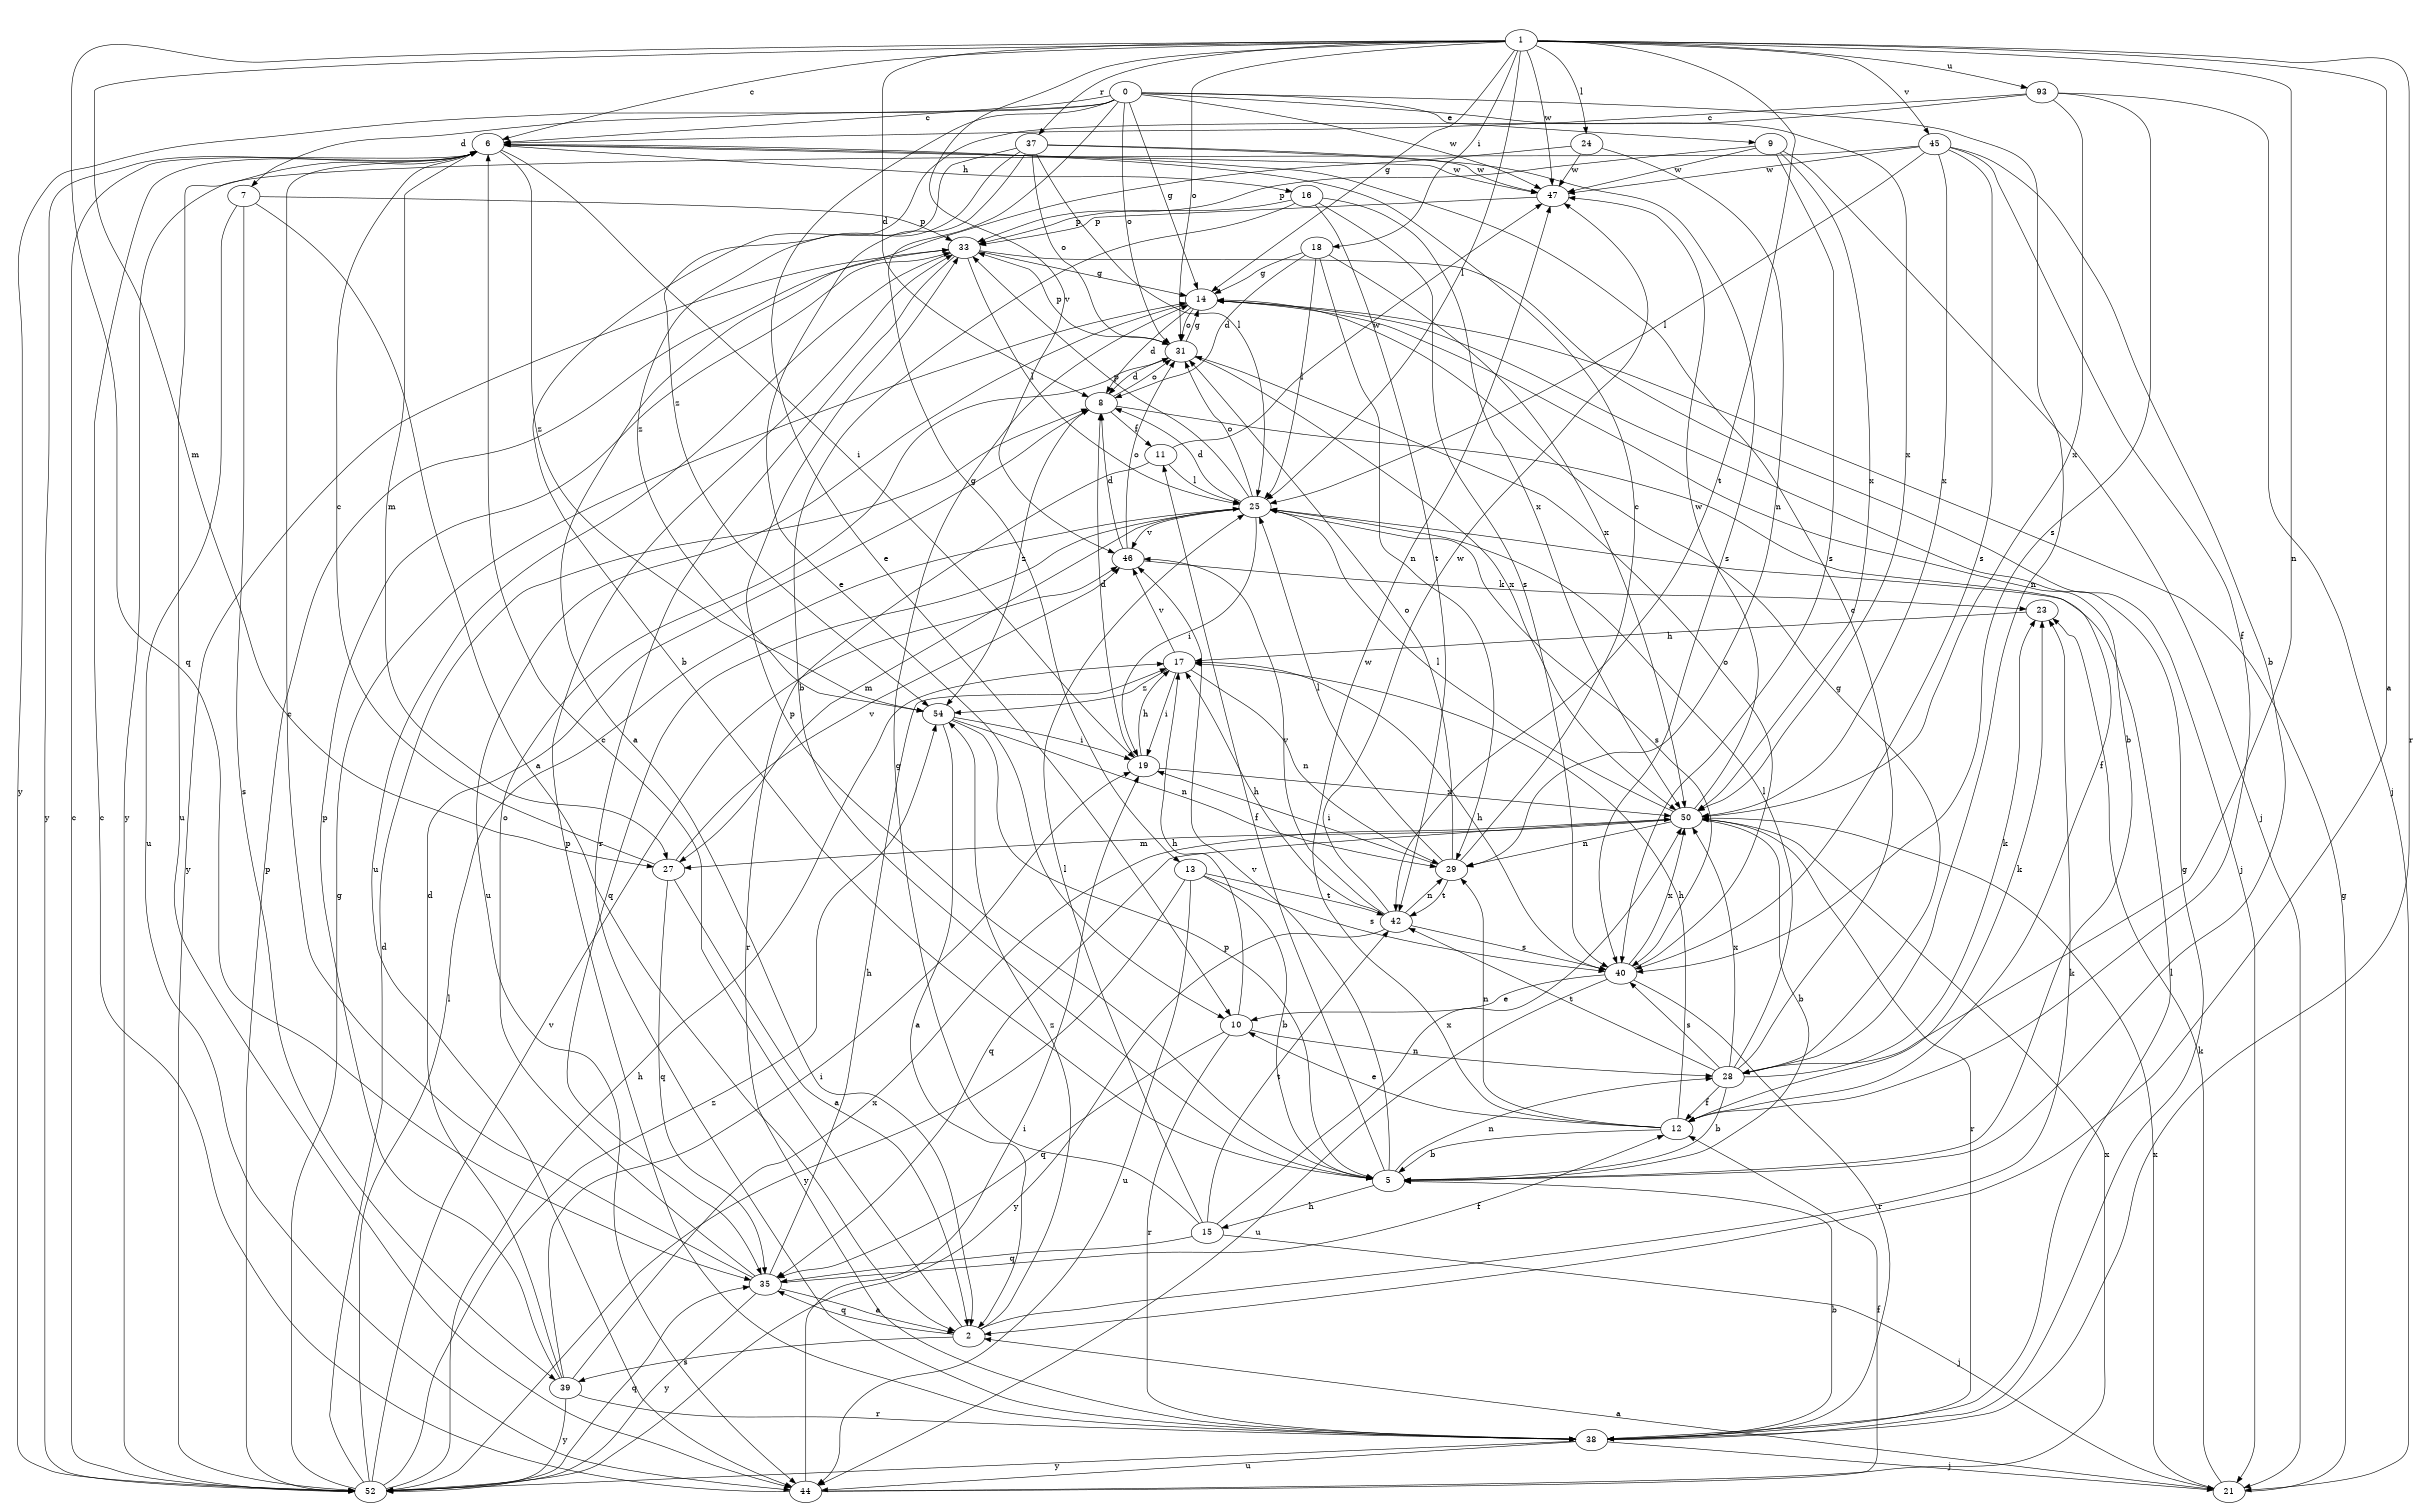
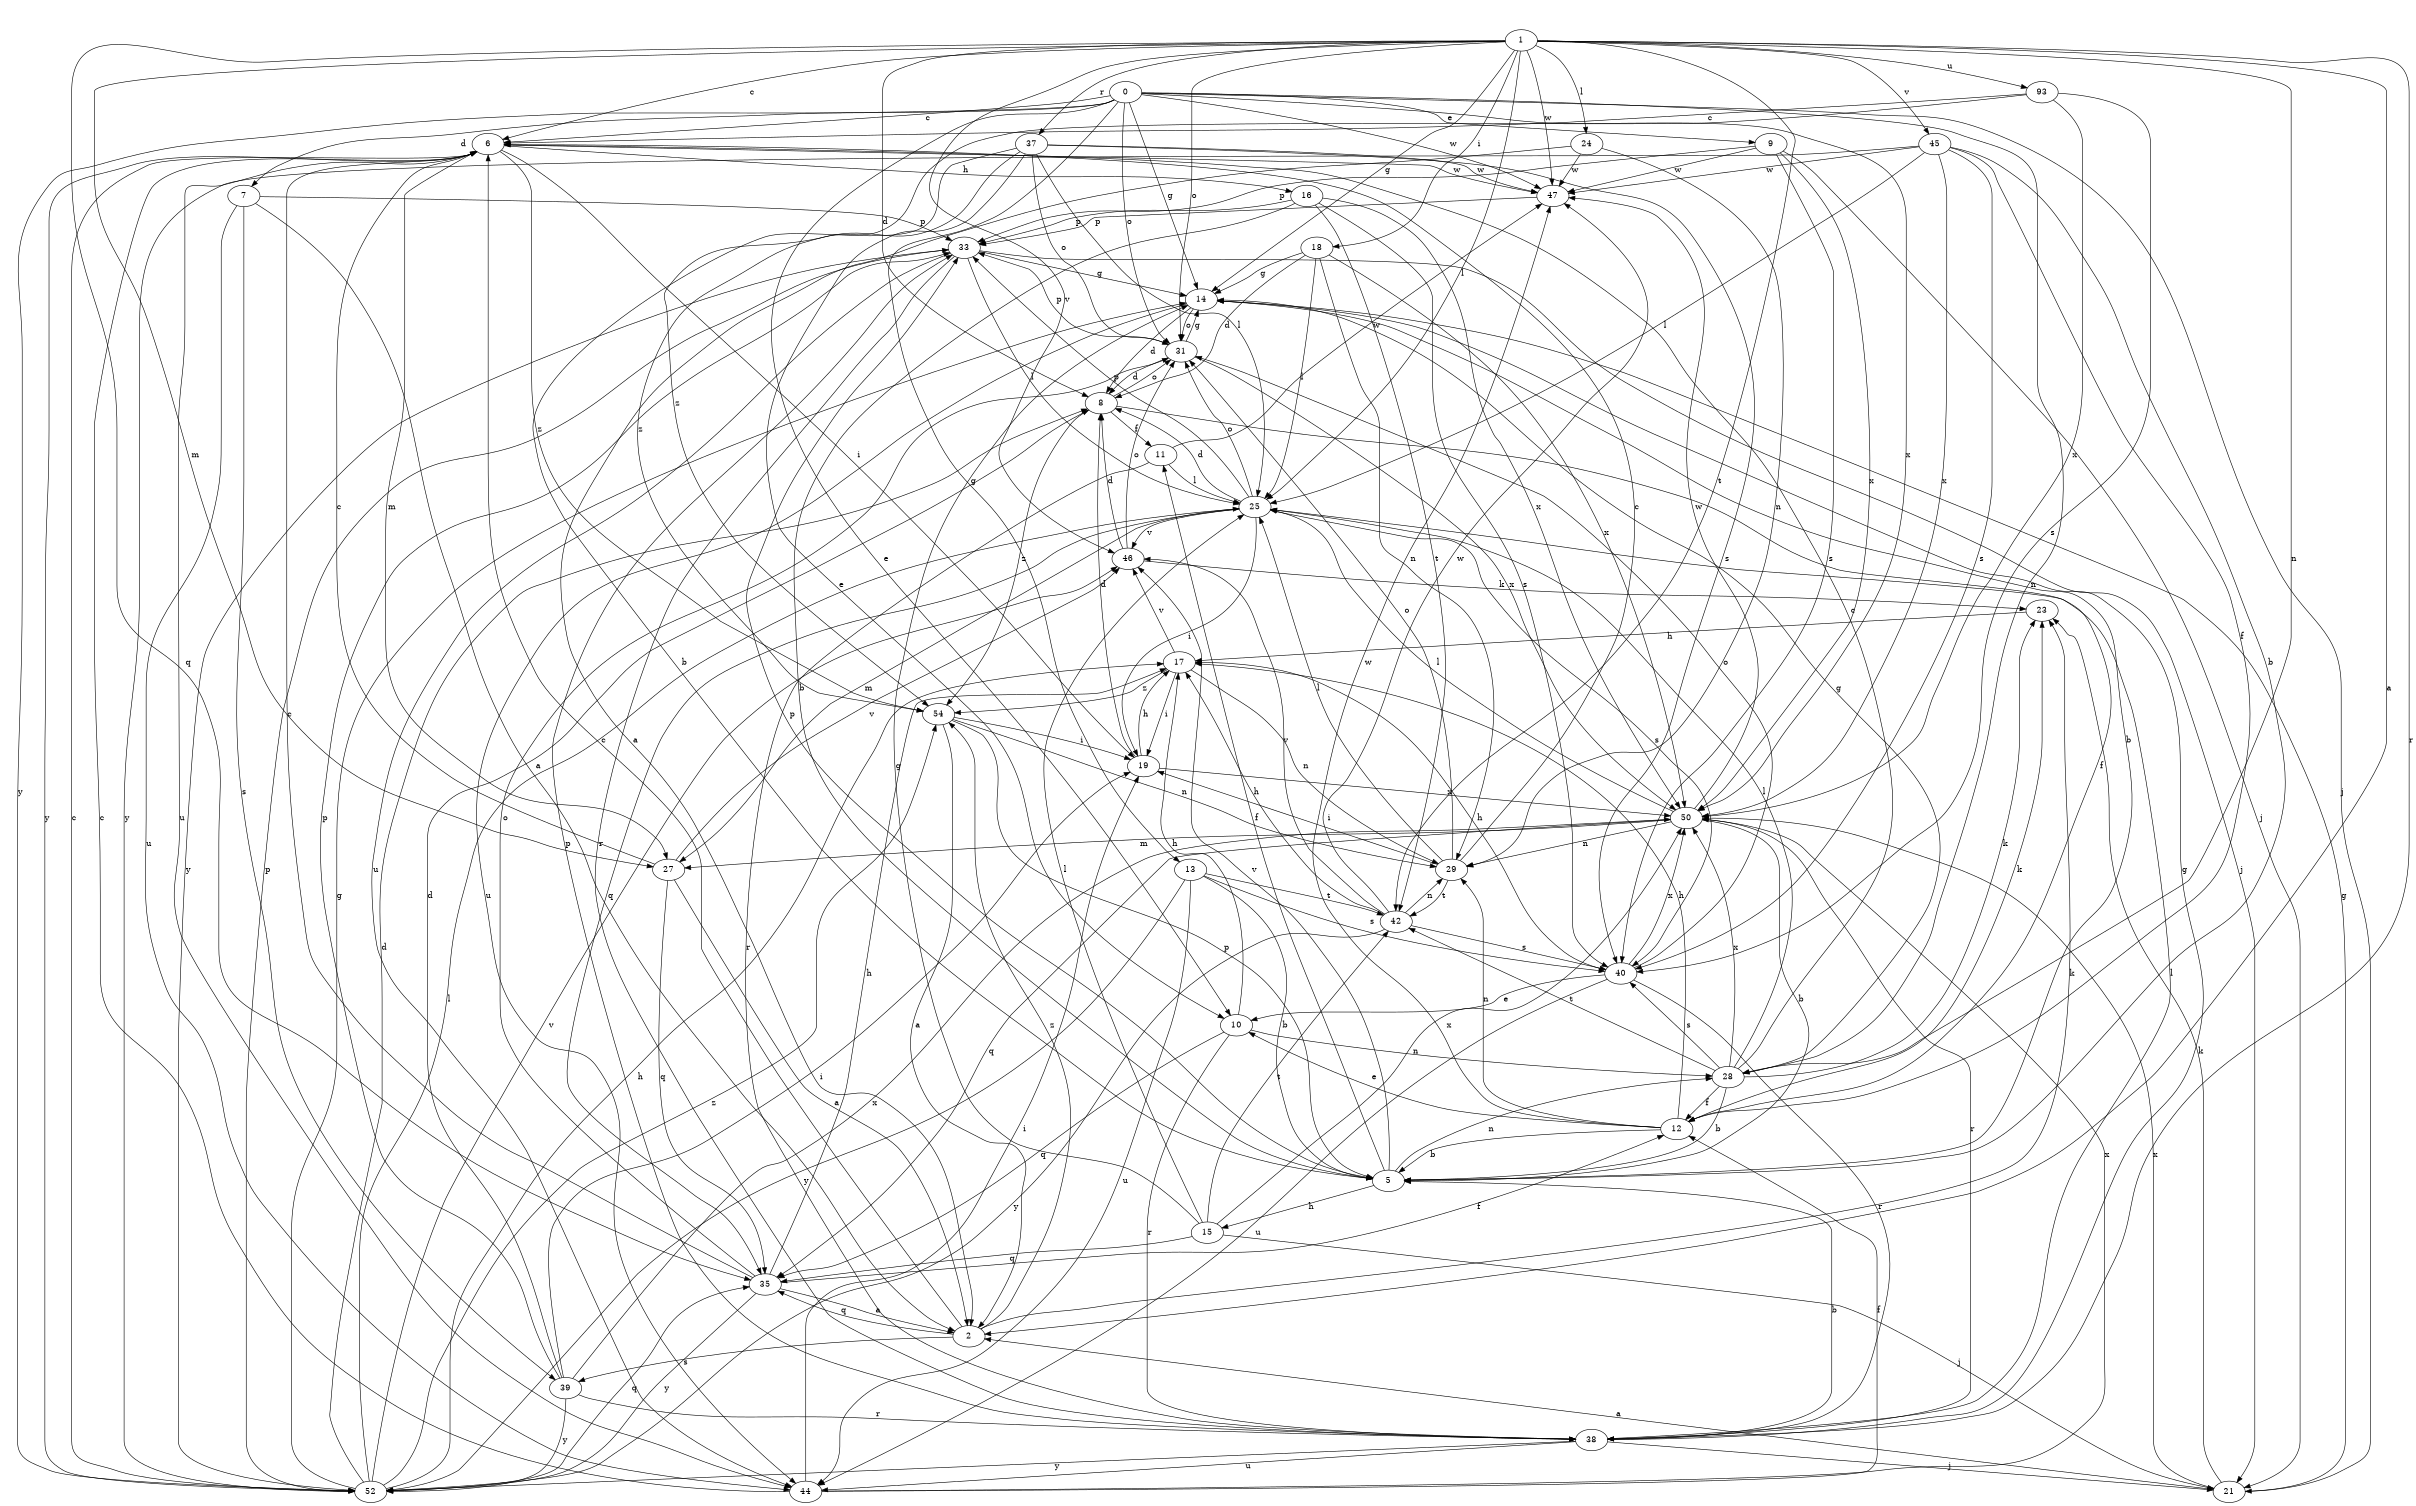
edge "93" -> "21": now "0" -> "21"
